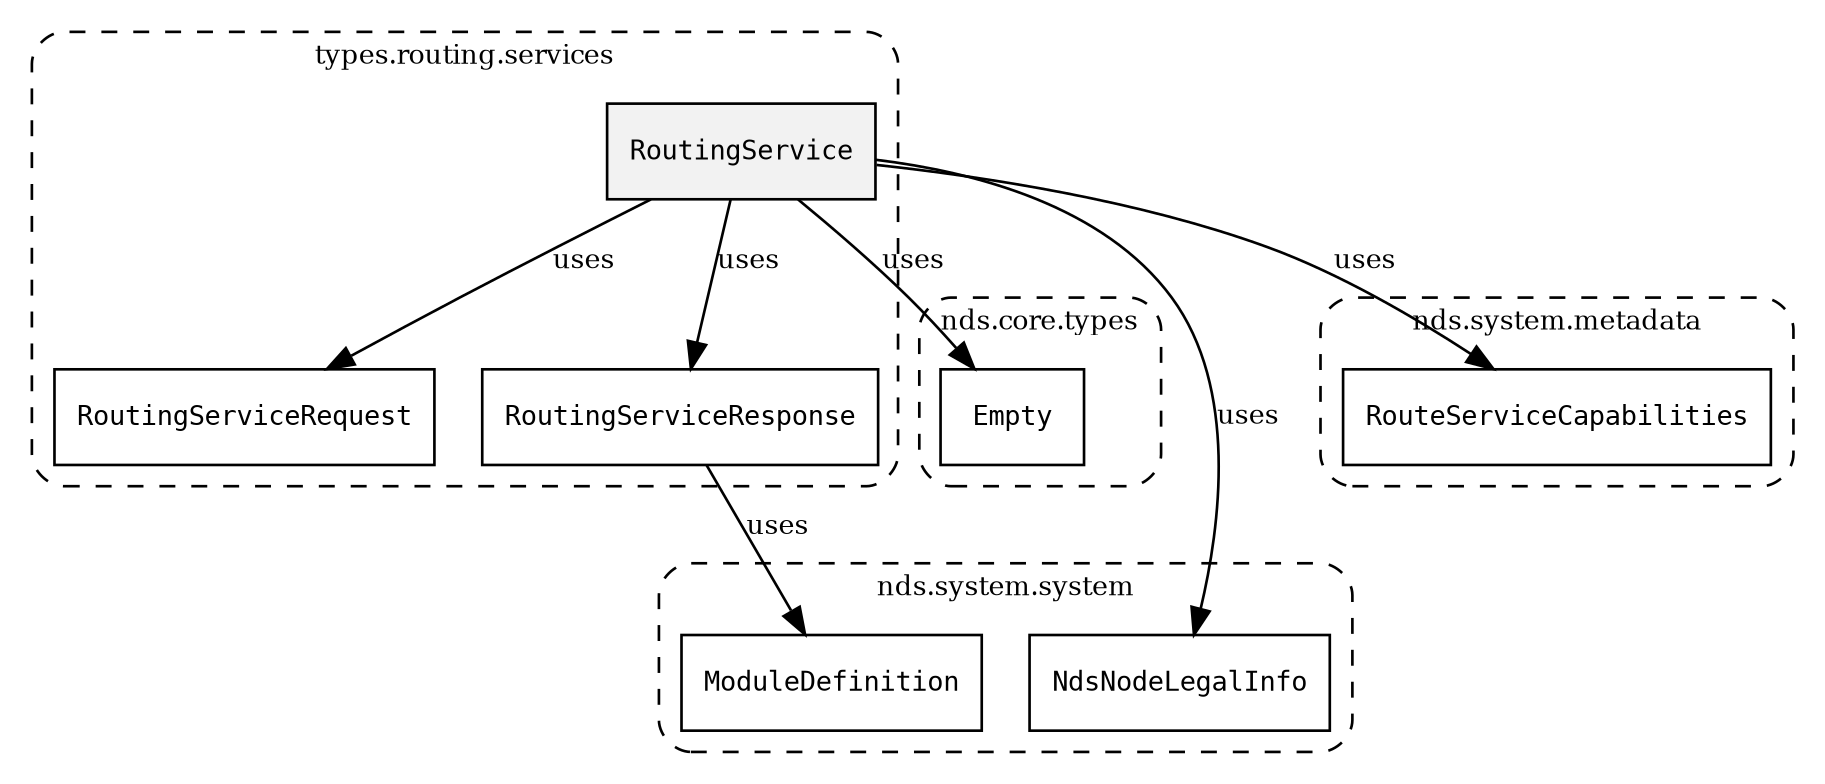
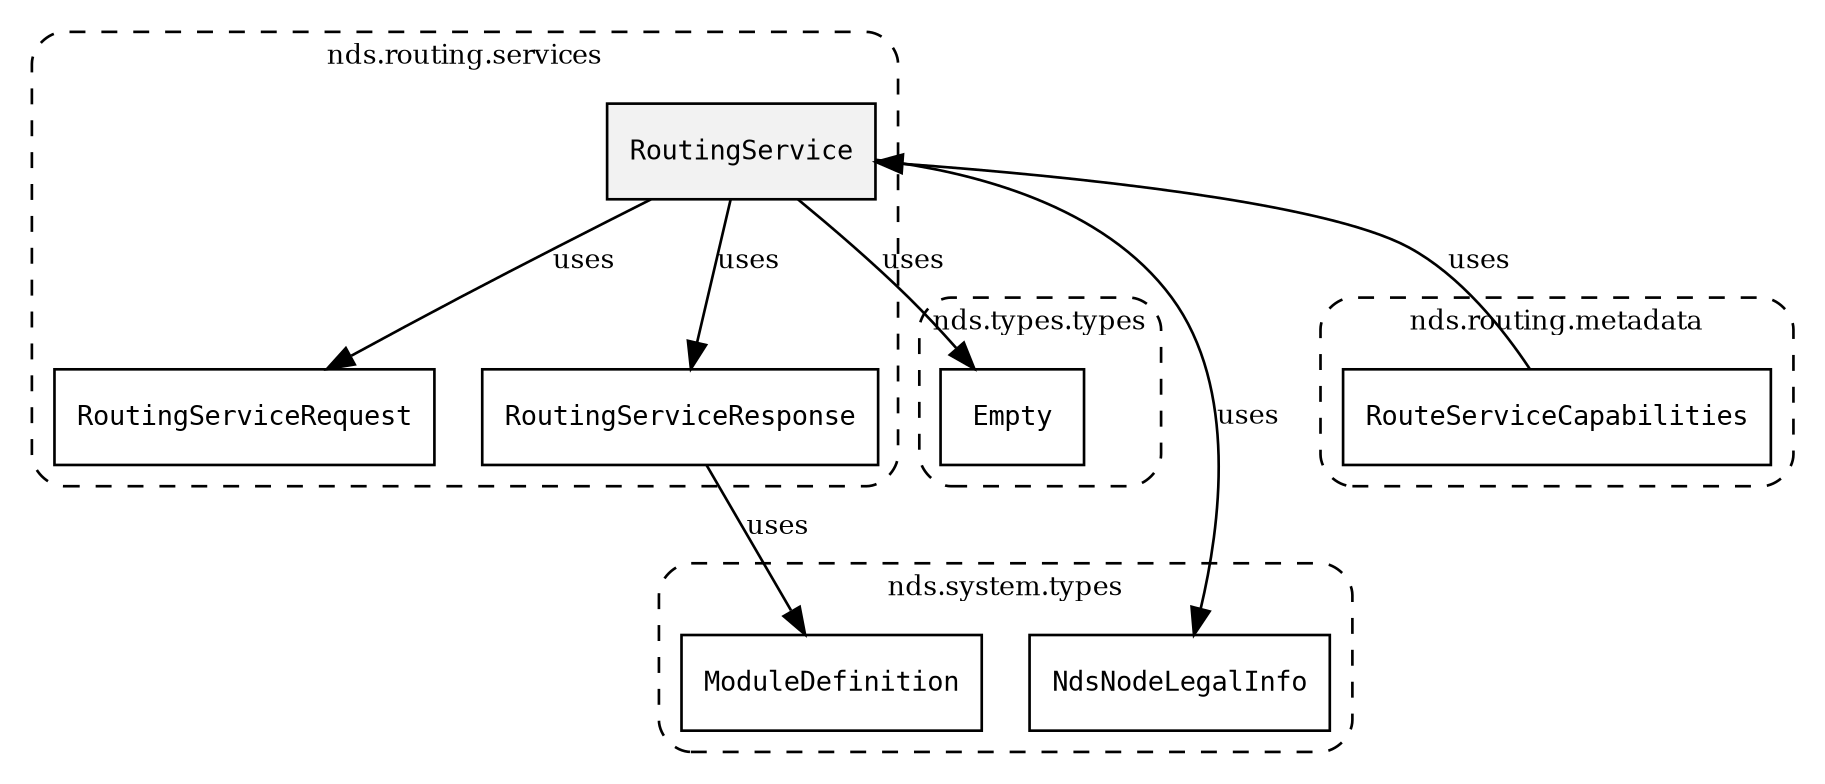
cluster "types.routing.services": label "types.routing.services" -> "nds.routing.services"
edge "RoutingService" -> "RouteServiceCapabilities": reversed
cluster "nds.core.types": label "nds.core.types" -> "nds.types.types"
cluster "nds.system.metadata": label "nds.system.metadata" -> "nds.routing.metadata"
cluster "nds.system.system": label "nds.system.system" -> "nds.system.types"
